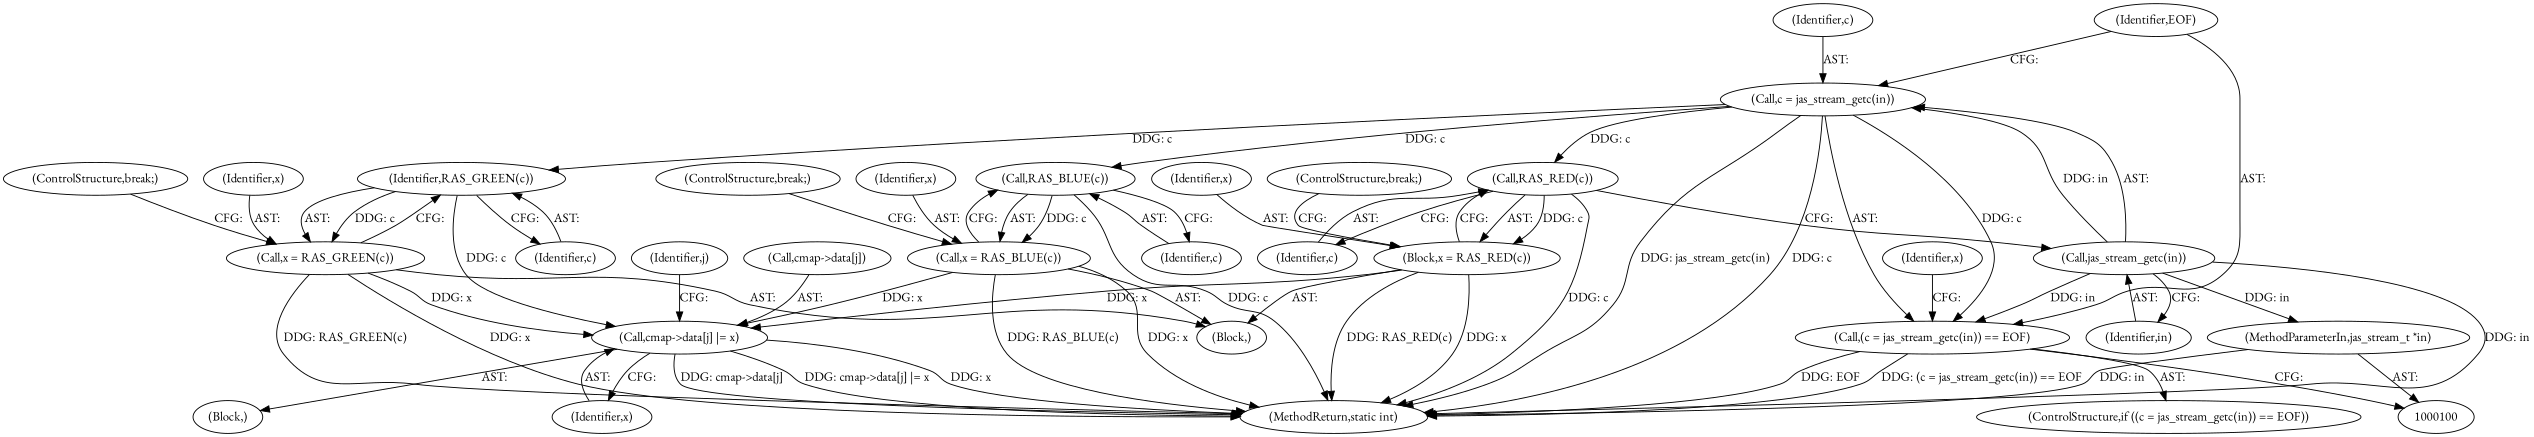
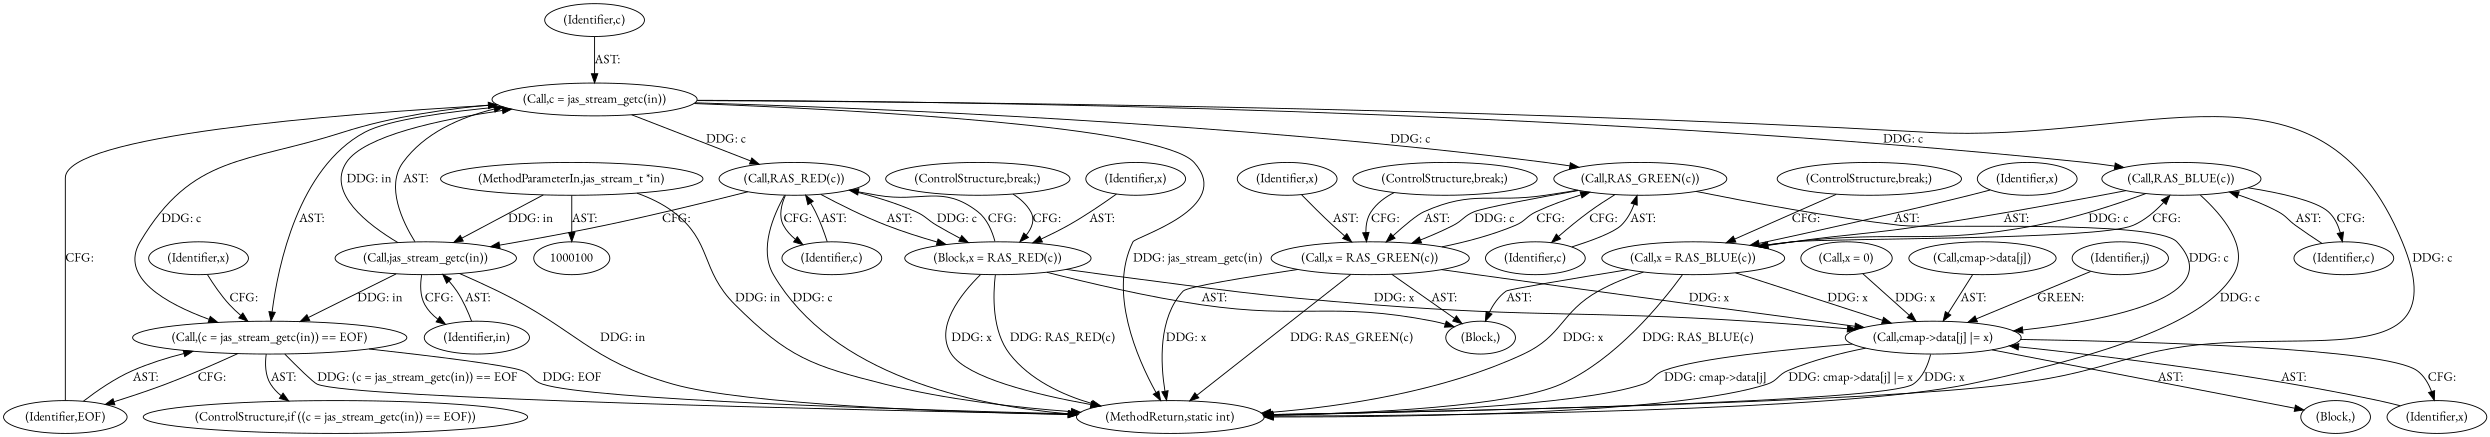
node "(Identifier,RAS_GREEN(c))": label "(Identifier,RAS_GREEN(c))" -> "(Call,RAS_GREEN(c))"
node "(Call,x = 0)": added
edge "(Call,jas_stream_getc(in))" -> "(MethodParameterIn,jas_stream_t *in)": reversed
edge "(Identifier,j)" -> "(Call,cmap->data[j] |= x)": label "CFG: " -> "GREEN: "
edge "(Call,(c = jas_stream_getc(in)) == EOF)" -> "1000100": now "(Call,(c = jas_stream_getc(in)) == EOF)" -> "(Identifier,EOF)"
